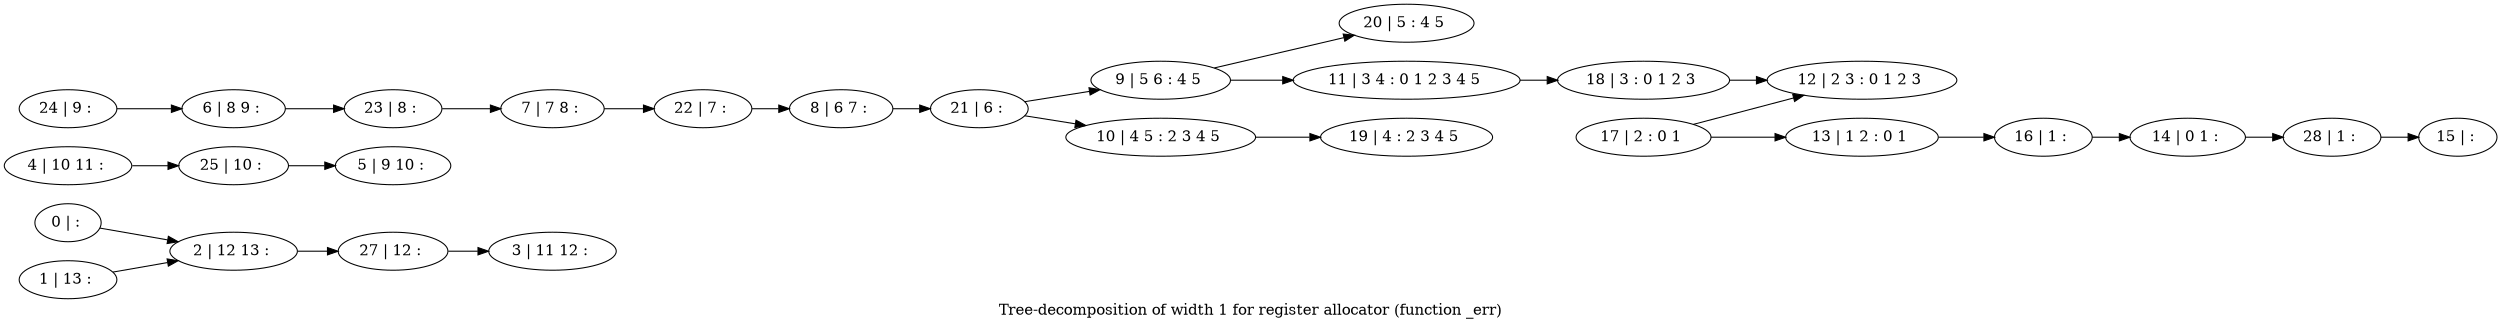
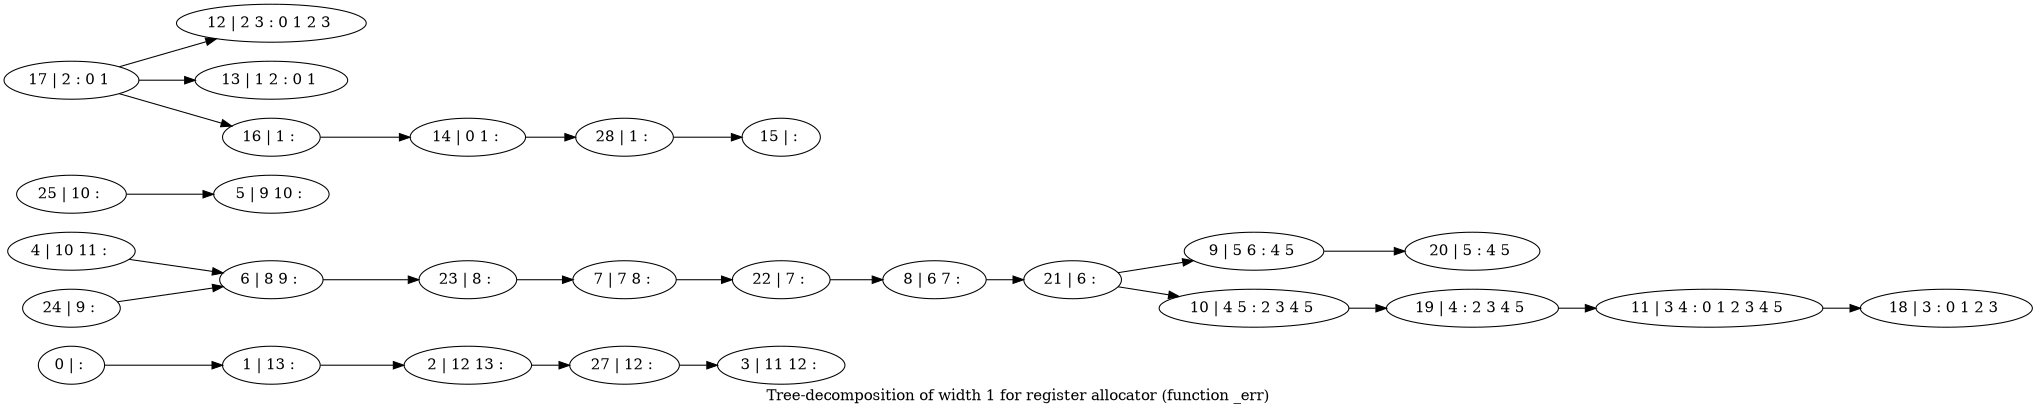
edge "9 | 5 6 : 4 5" -> "11 | 3 4 : 0 1 2 3 4 5": now "19 | 4 : 2 3 4 5" -> "11 | 3 4 : 0 1 2 3 4 5"
edge "18 | 3 : 0 1 2 3" -> "12 | 2 3 : 0 1 2 3": removed
edge "13 | 1 2 : 0 1" -> "16 | 1 :": now "17 | 2 : 0 1" -> "16 | 1 :"
edge "4 | 10 11 :" -> "25 | 10 :": now "4 | 10 11 :" -> "6 | 8 9 :"
edge "0 | :" -> "2 | 12 13 :": now "0 | :" -> "1 | 13 :"
